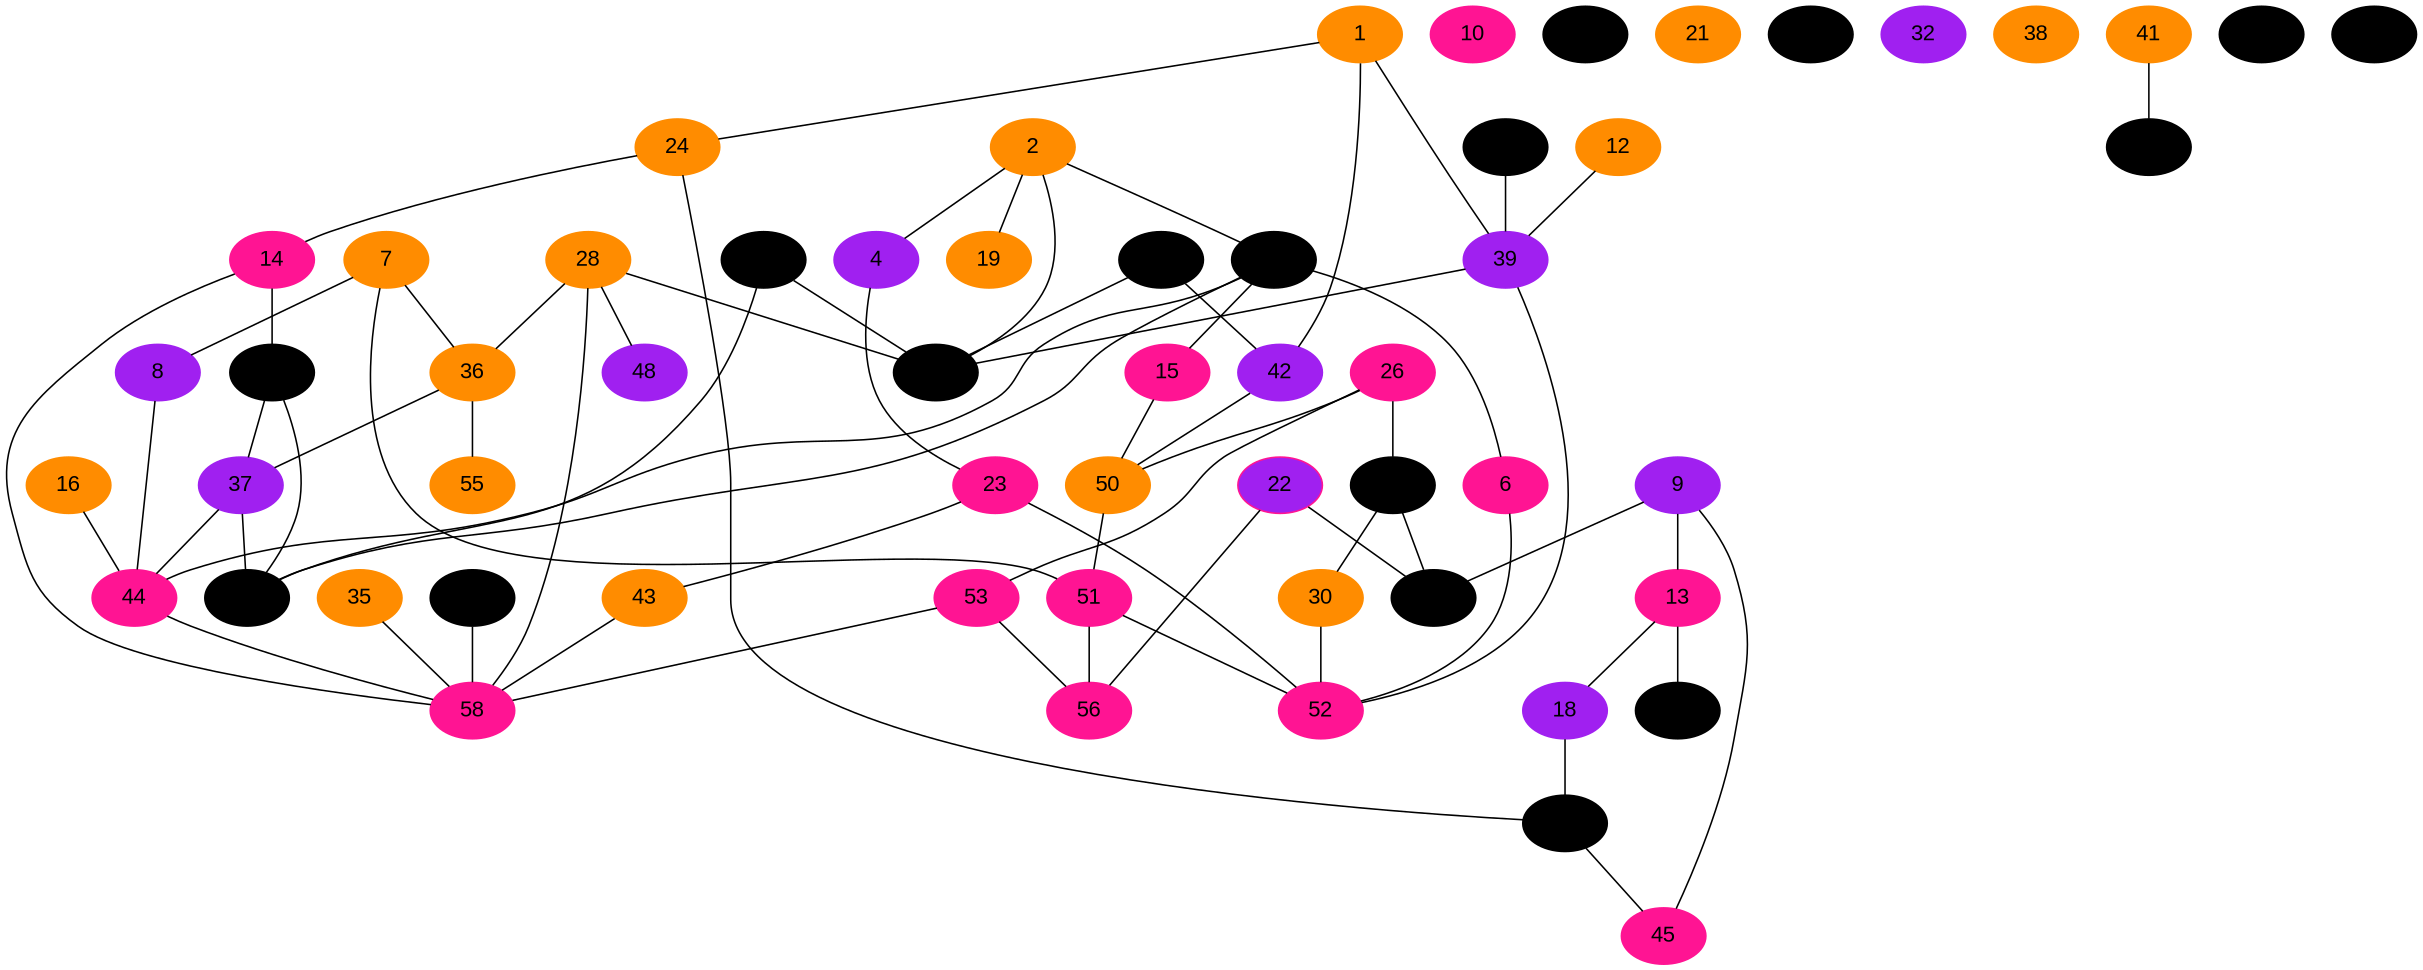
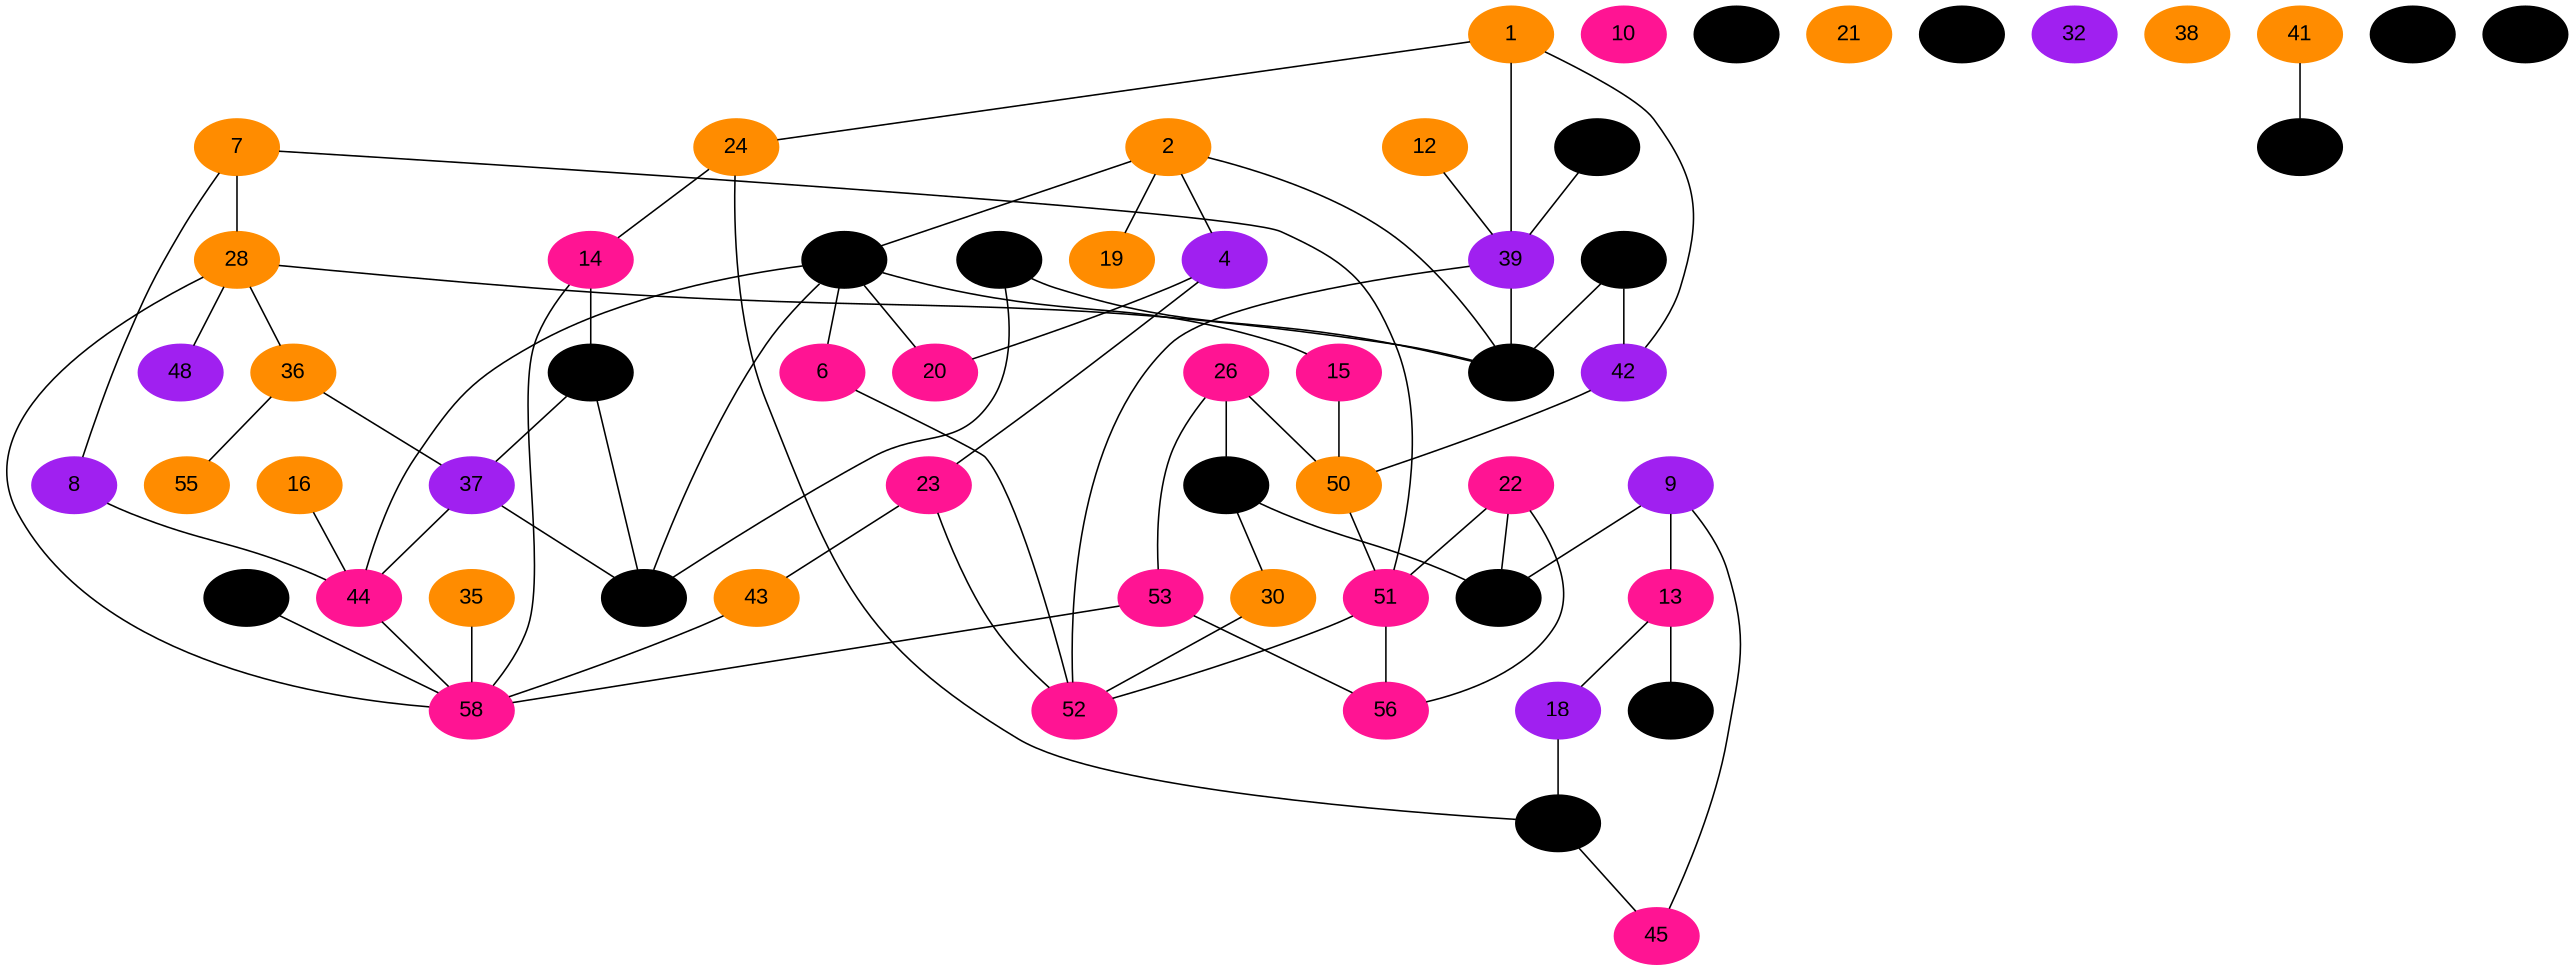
edge "7" -- "36": now "7" -- "28"
node "20": added
node "22": fillcolor purple -> deeppink
edge "22" -- "51": added
